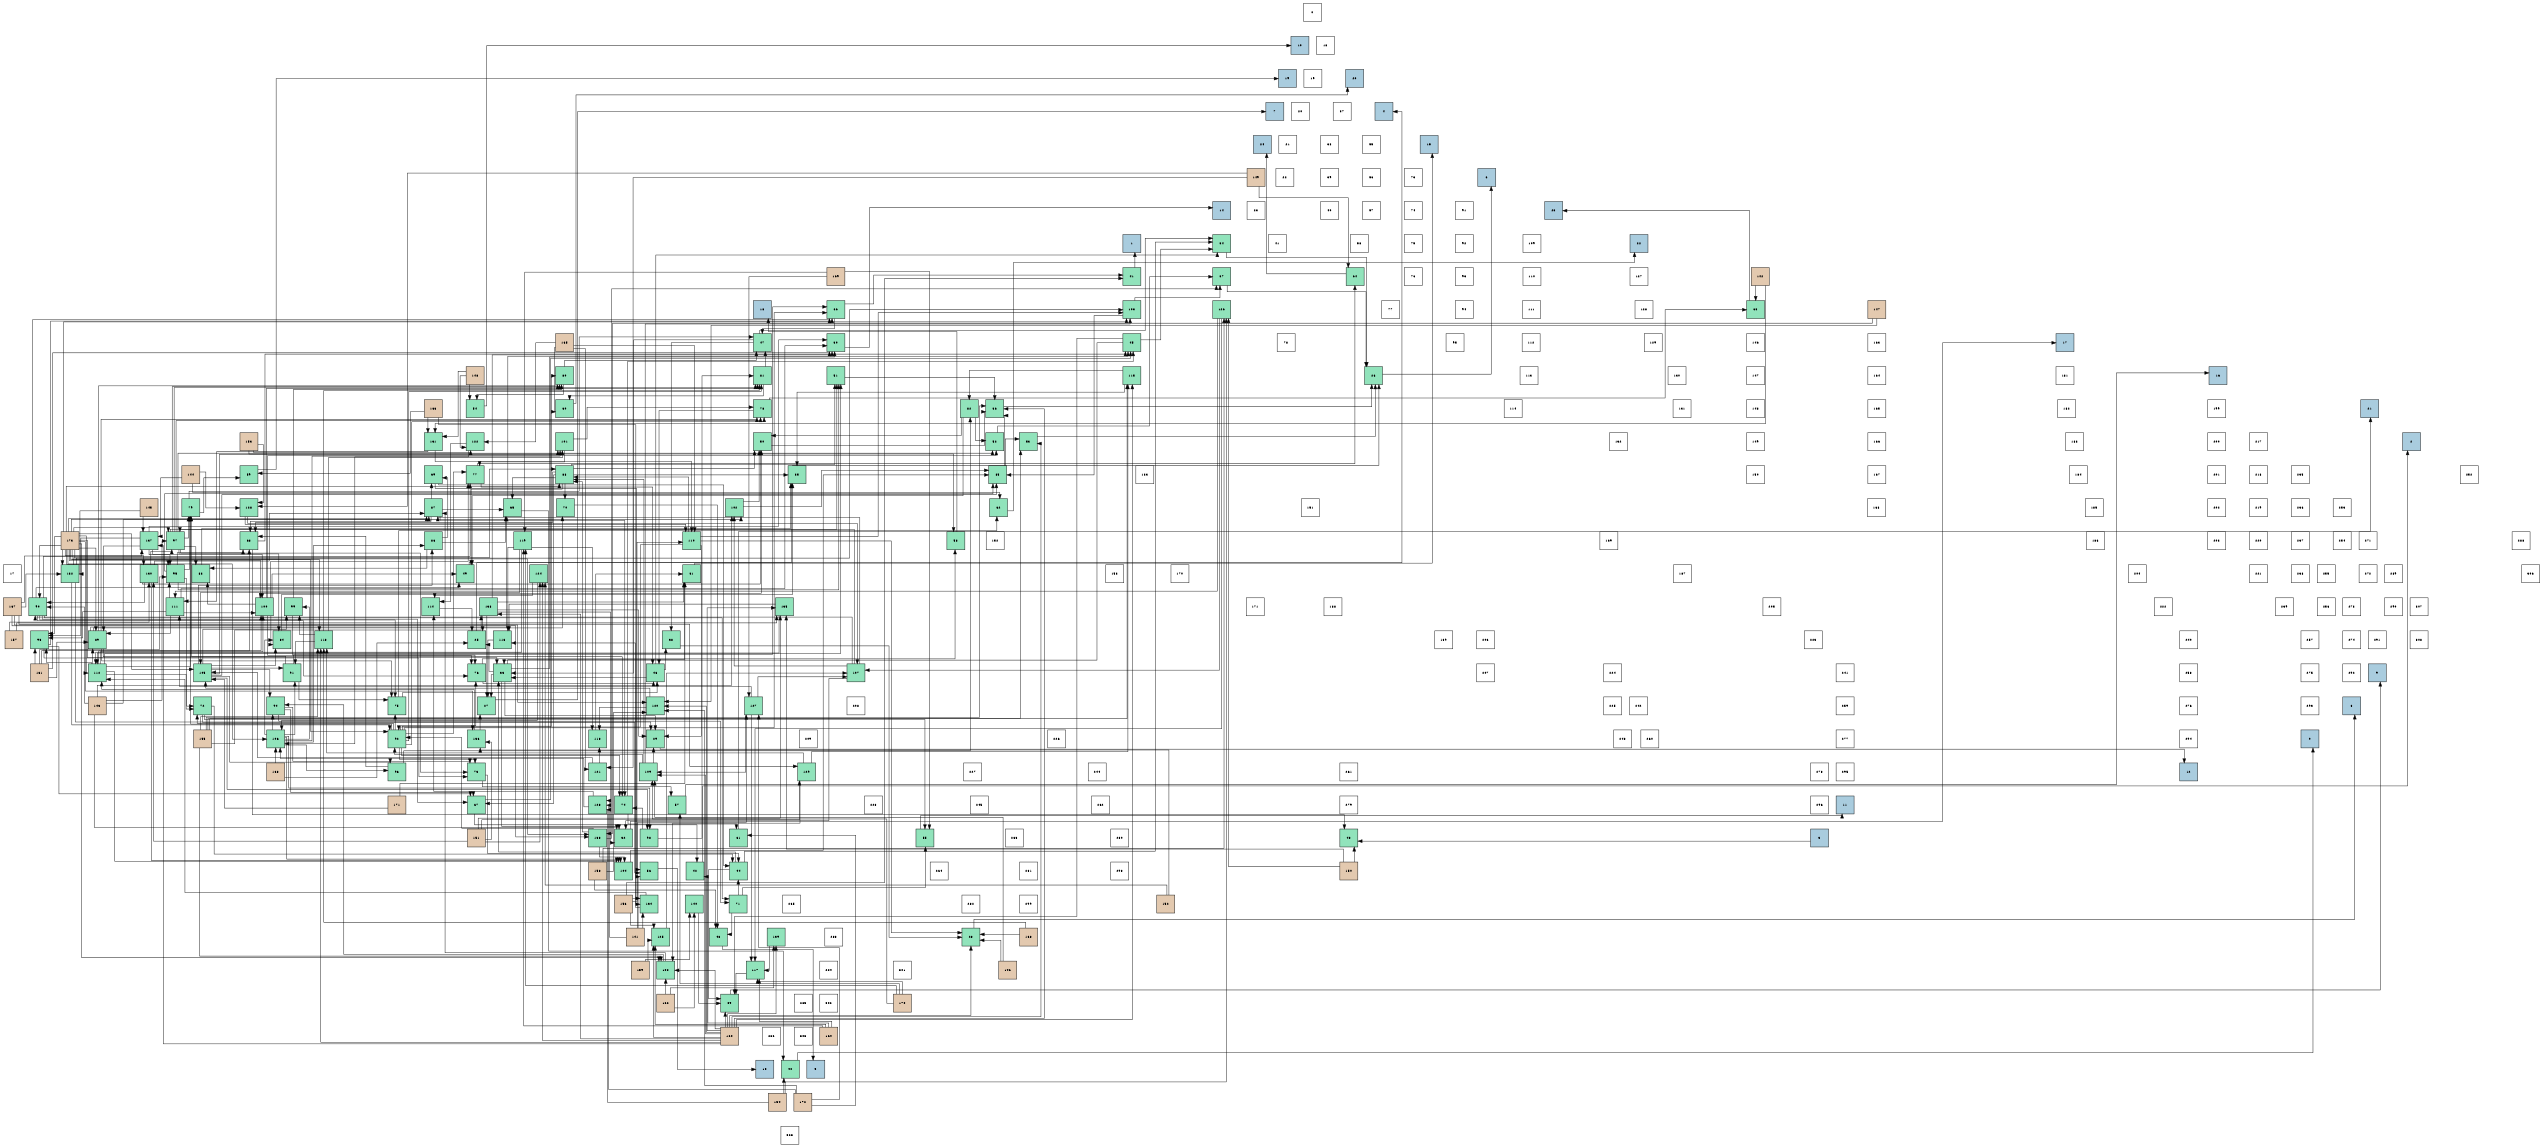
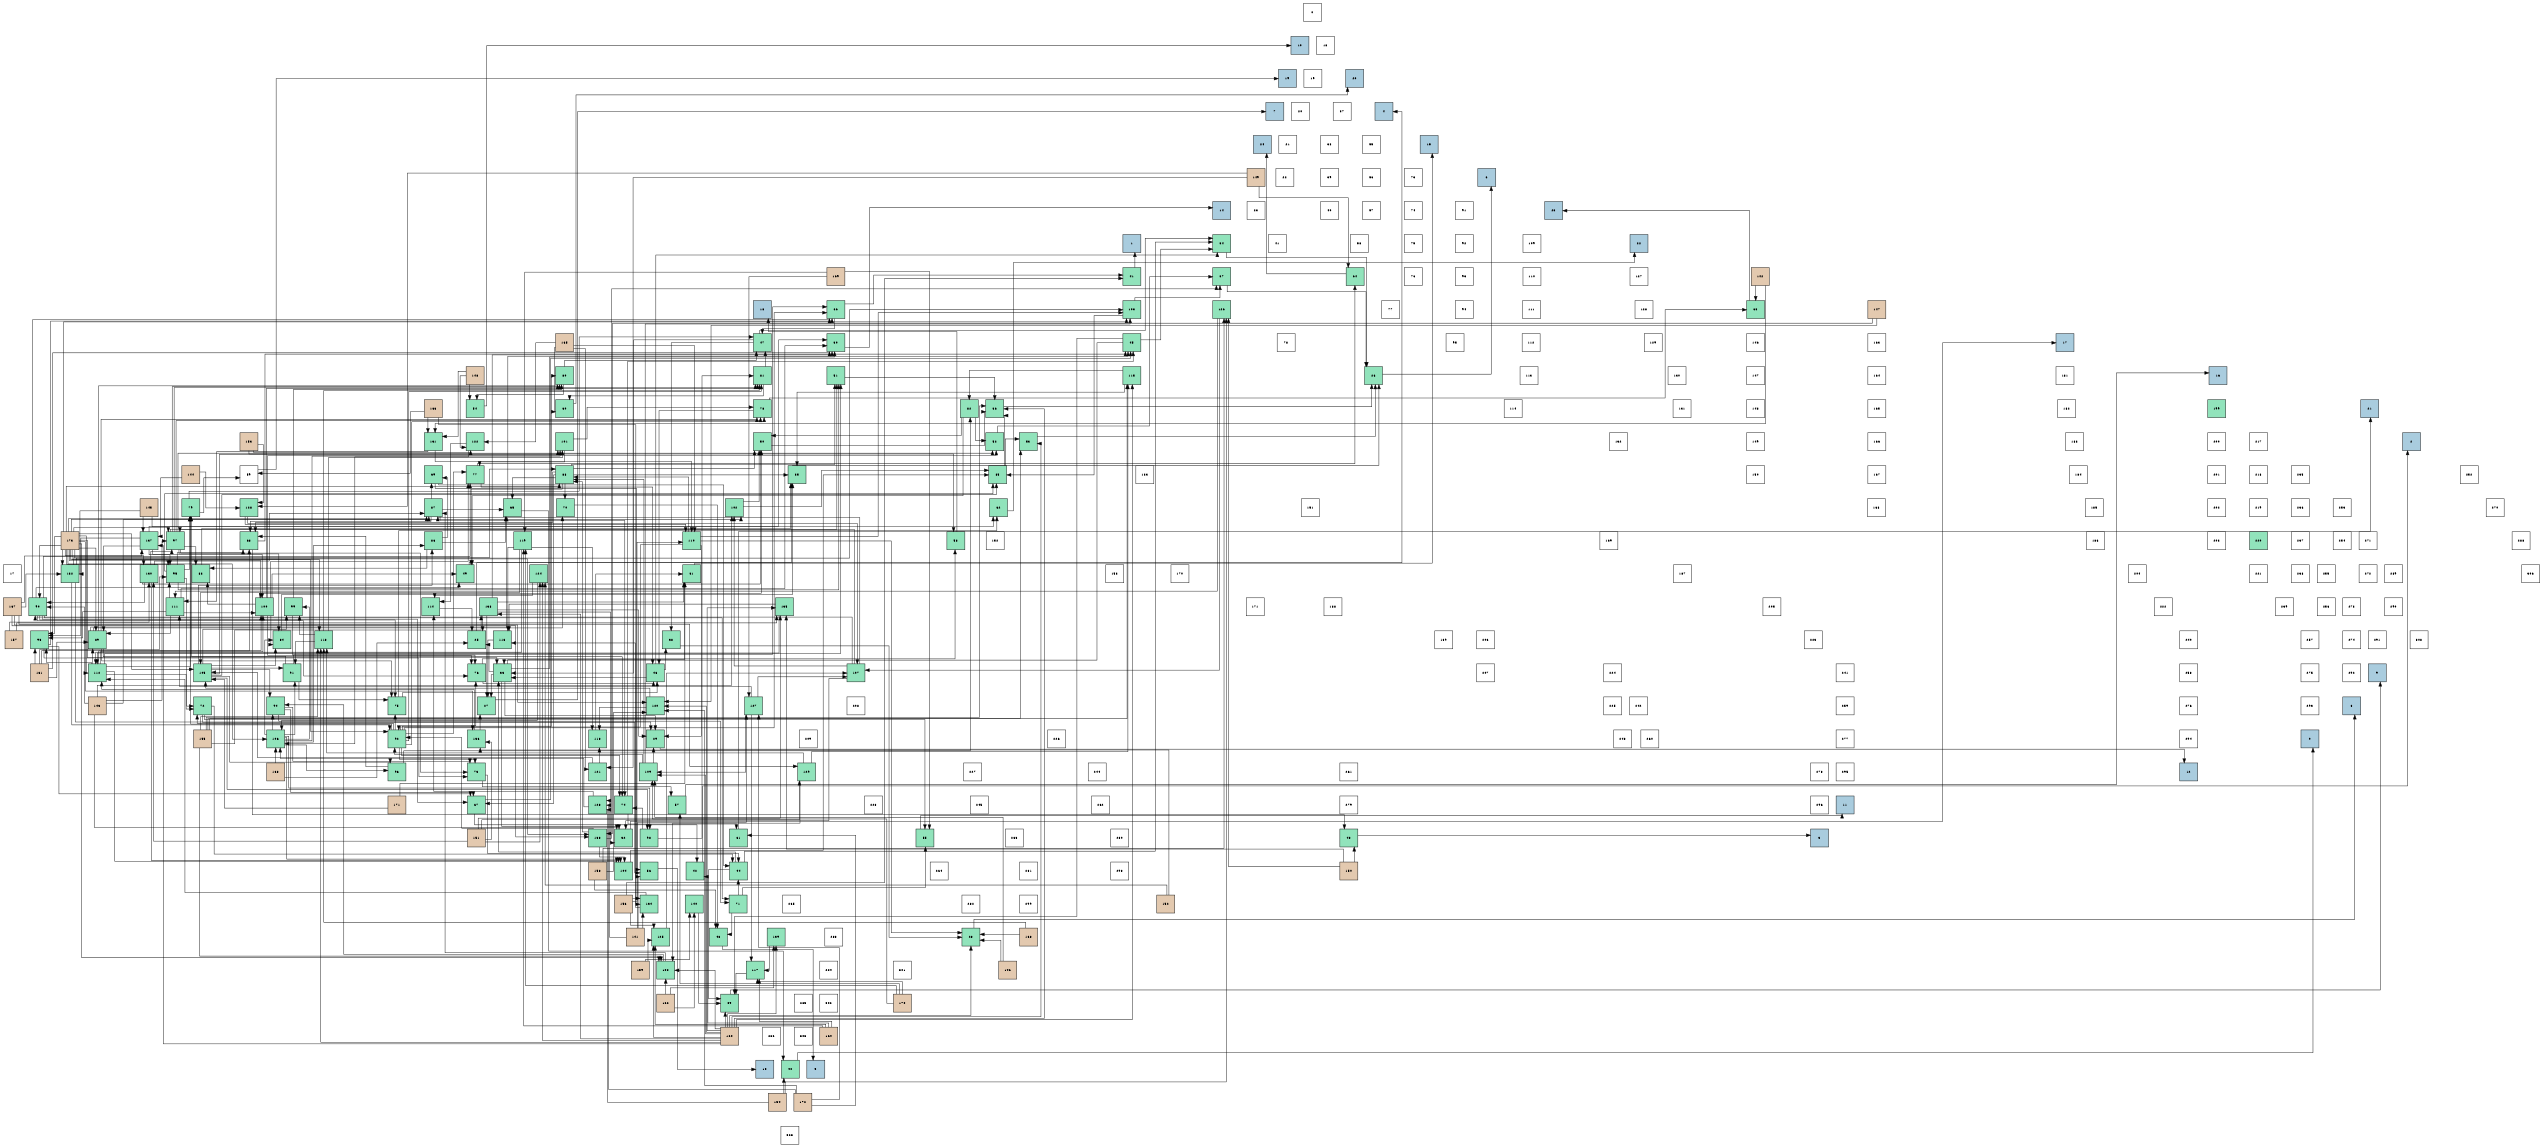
node "199": fillcolor #ffffff -> #91e3bb
node "59": fillcolor #91e3bb -> #ffffff
edge "144" -> "62": now "145" -> "62"
node "270": added
edge "97" -> "79": removed
node "220": fillcolor #ffffff -> #91e3bb
node "307": removed
edge "126" -> "117": removed
edge "3" -> "43": reversed
